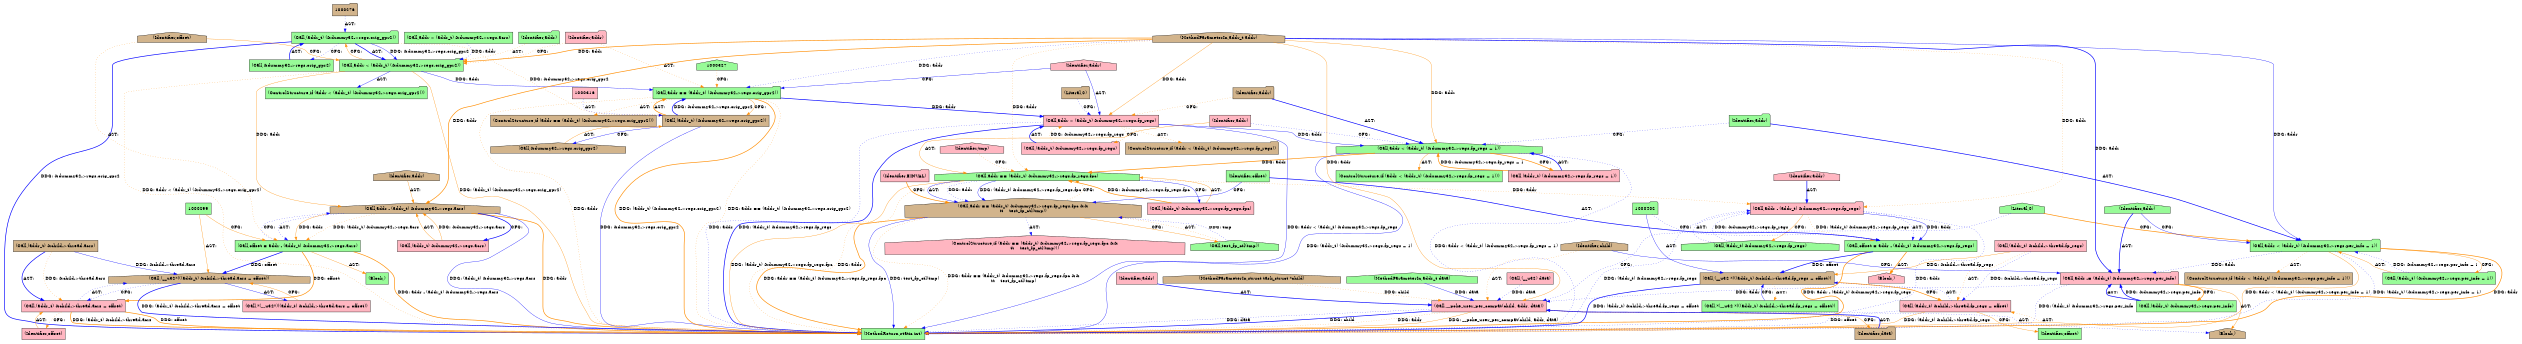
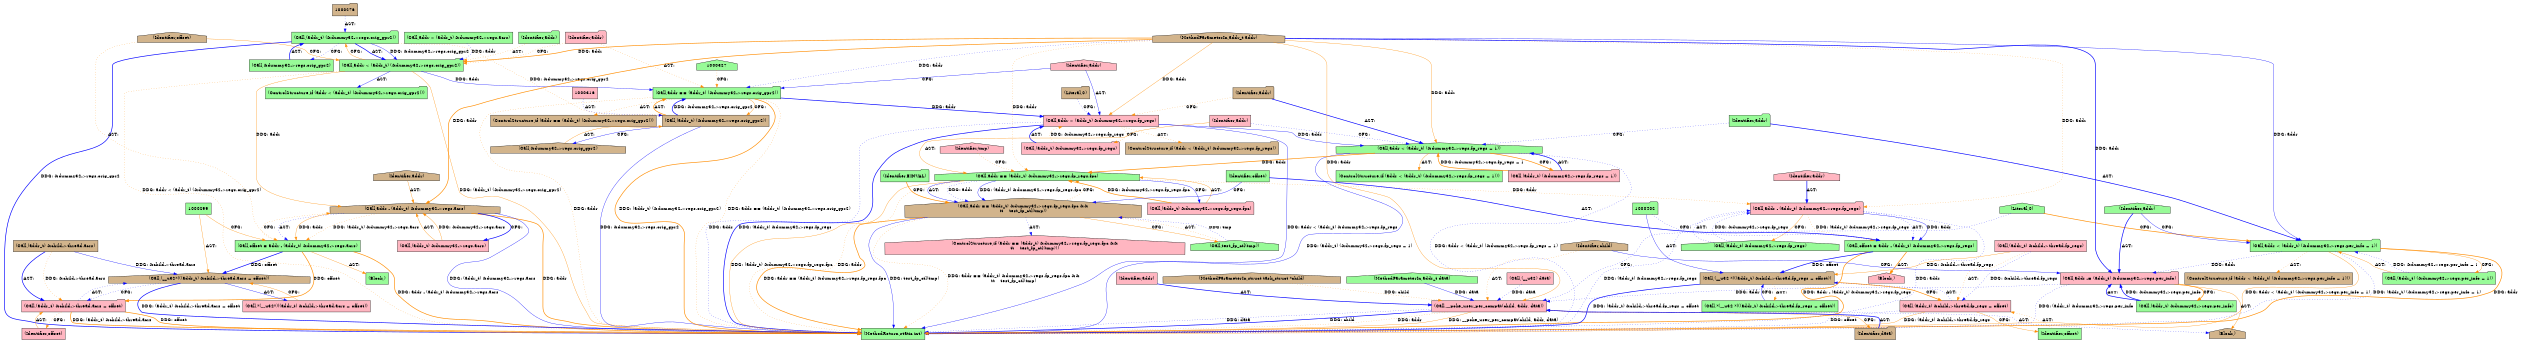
node "(Identifier,EINVAL)": fillcolor lightpink -> palegreen
edge "(Call,offset = addr - (addr_t) &dummy32->regs.acrs)" -> "(Call,addr - (addr_t) &dummy32->regs.acrs)": color blue -> darkorange
